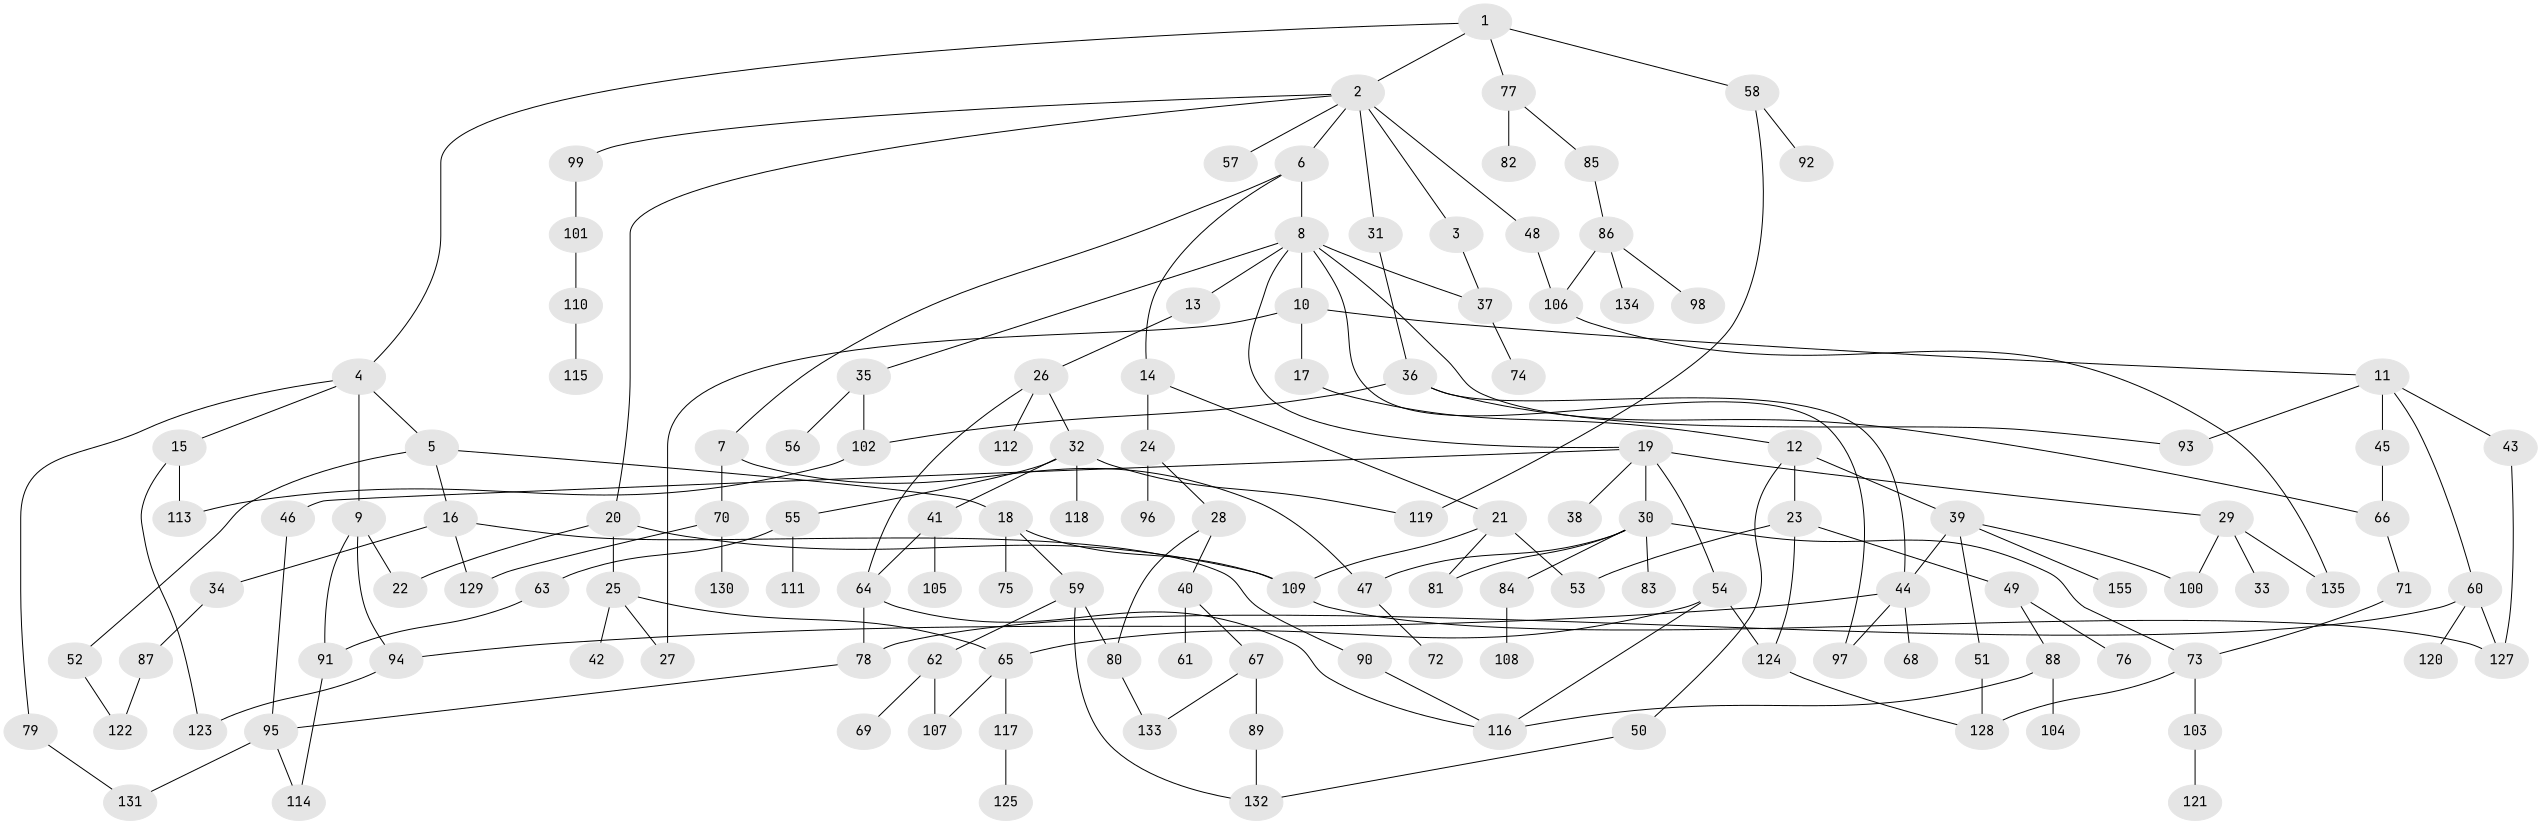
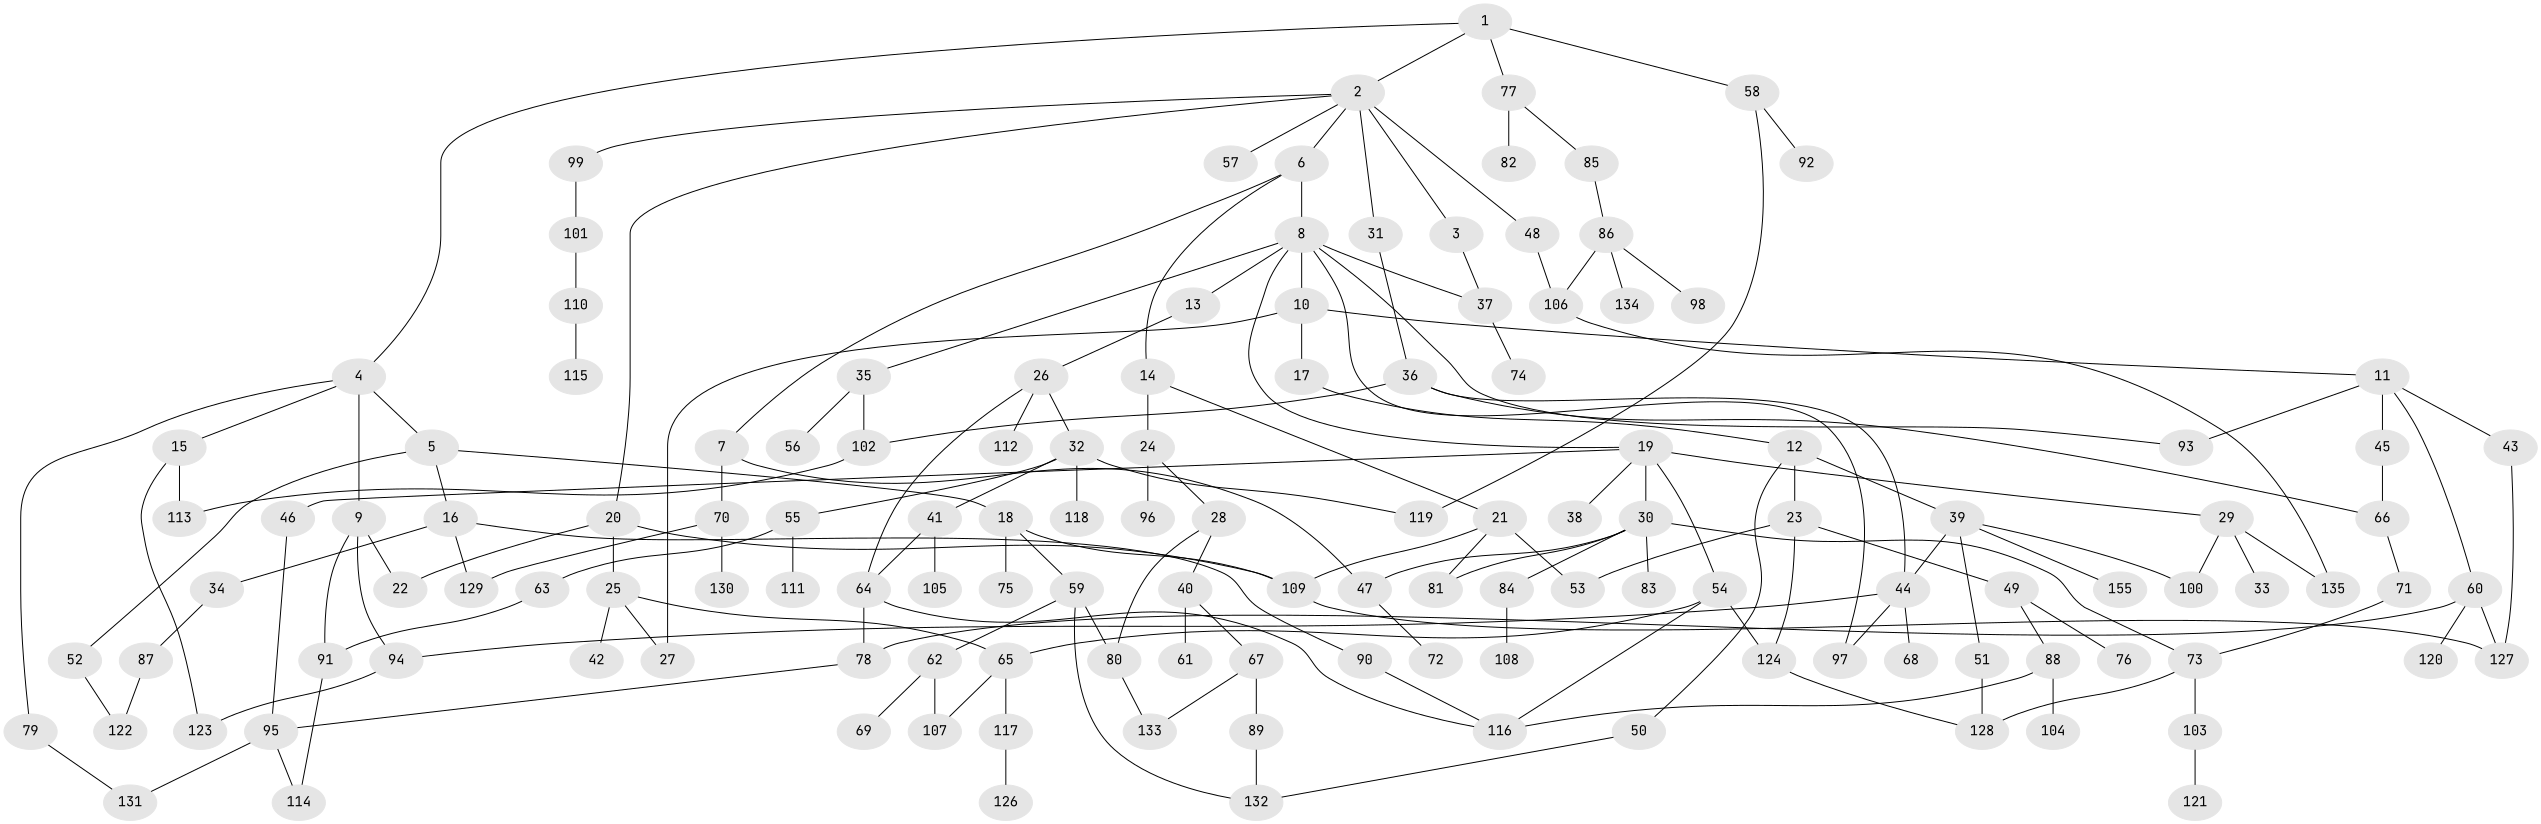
node "125": label "125" -> "126"
